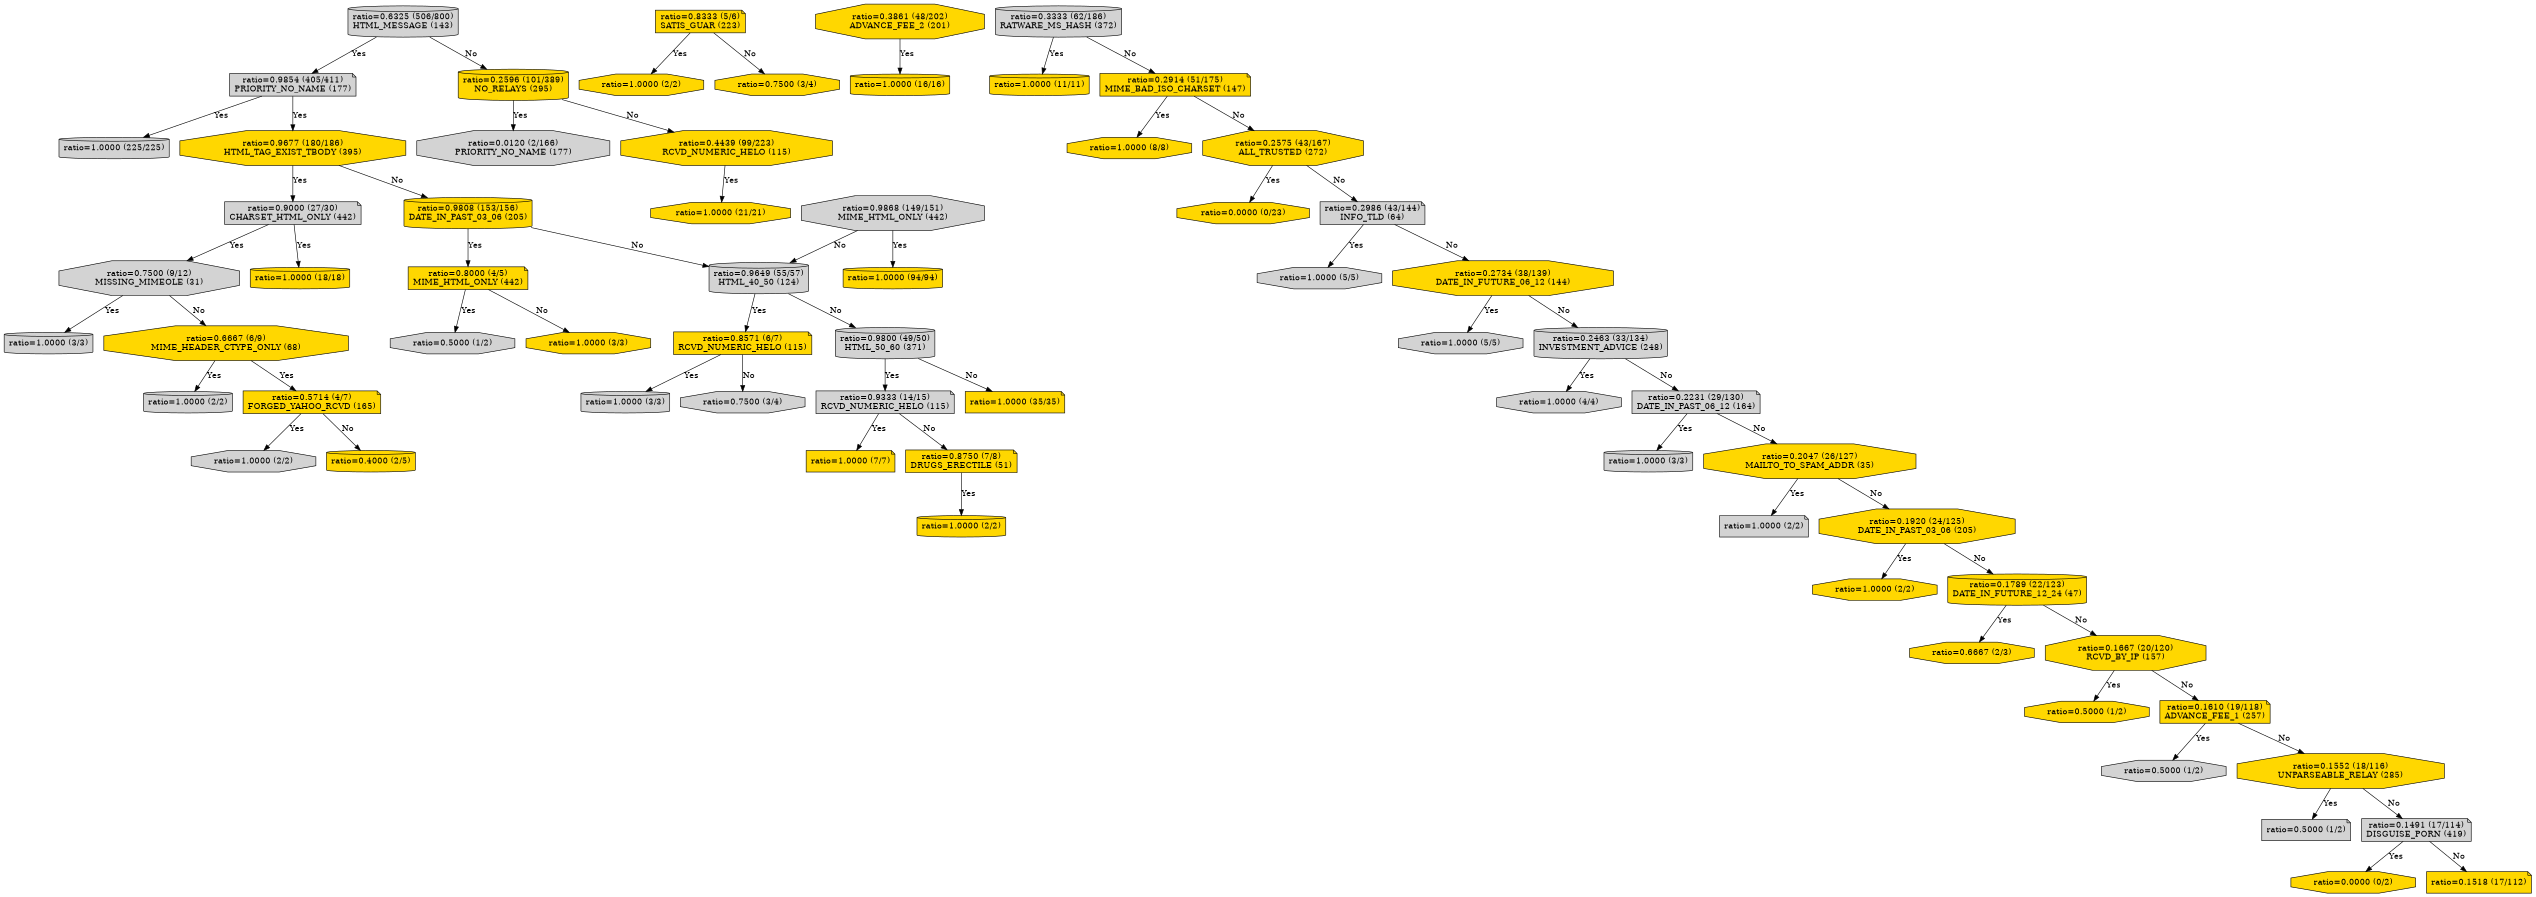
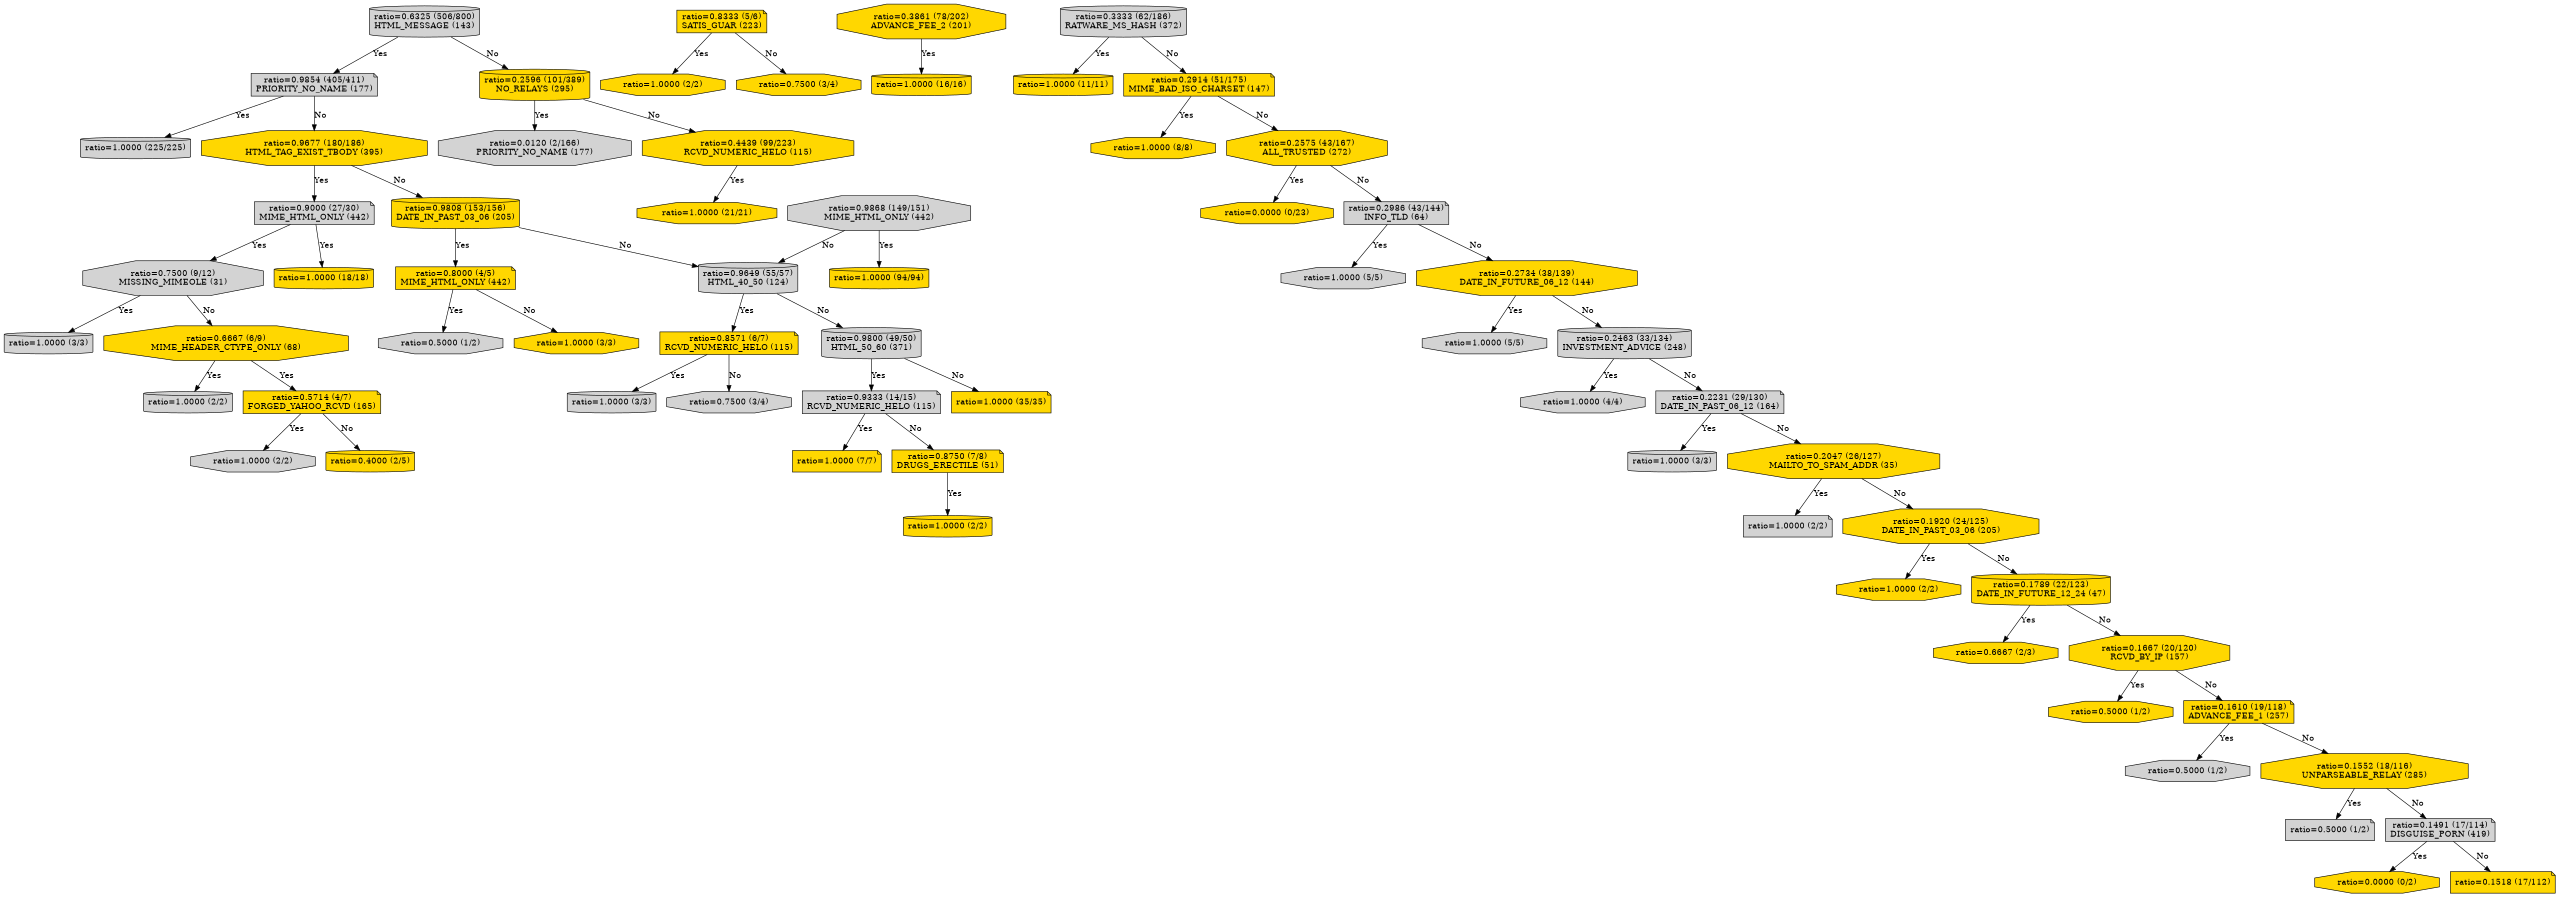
node "ratio=0.3861 (48/202) ADVANCE_FEE_2 (201)": label "ratio=0.3861 (48/202) ADVANCE_FEE_2 (201)" -> "ratio=0.3861 (78/202) ADVANCE_FEE_2 (201)"
edge "ratio=0.9854 (405/411) PRIORITY_NO_NAME (177)" -> "ratio=0.9677 (180/186) HTML_TAG_EXIST_TBODY (395)": label "Yes" -> "No"
node "ratio=0.9000 (27/30) CHARSET_HTML_ONLY (442)": label "ratio=0.9000 (27/30) CHARSET_HTML_ONLY (442)" -> "ratio=0.9000 (27/30) MIME_HTML_ONLY (442)"
